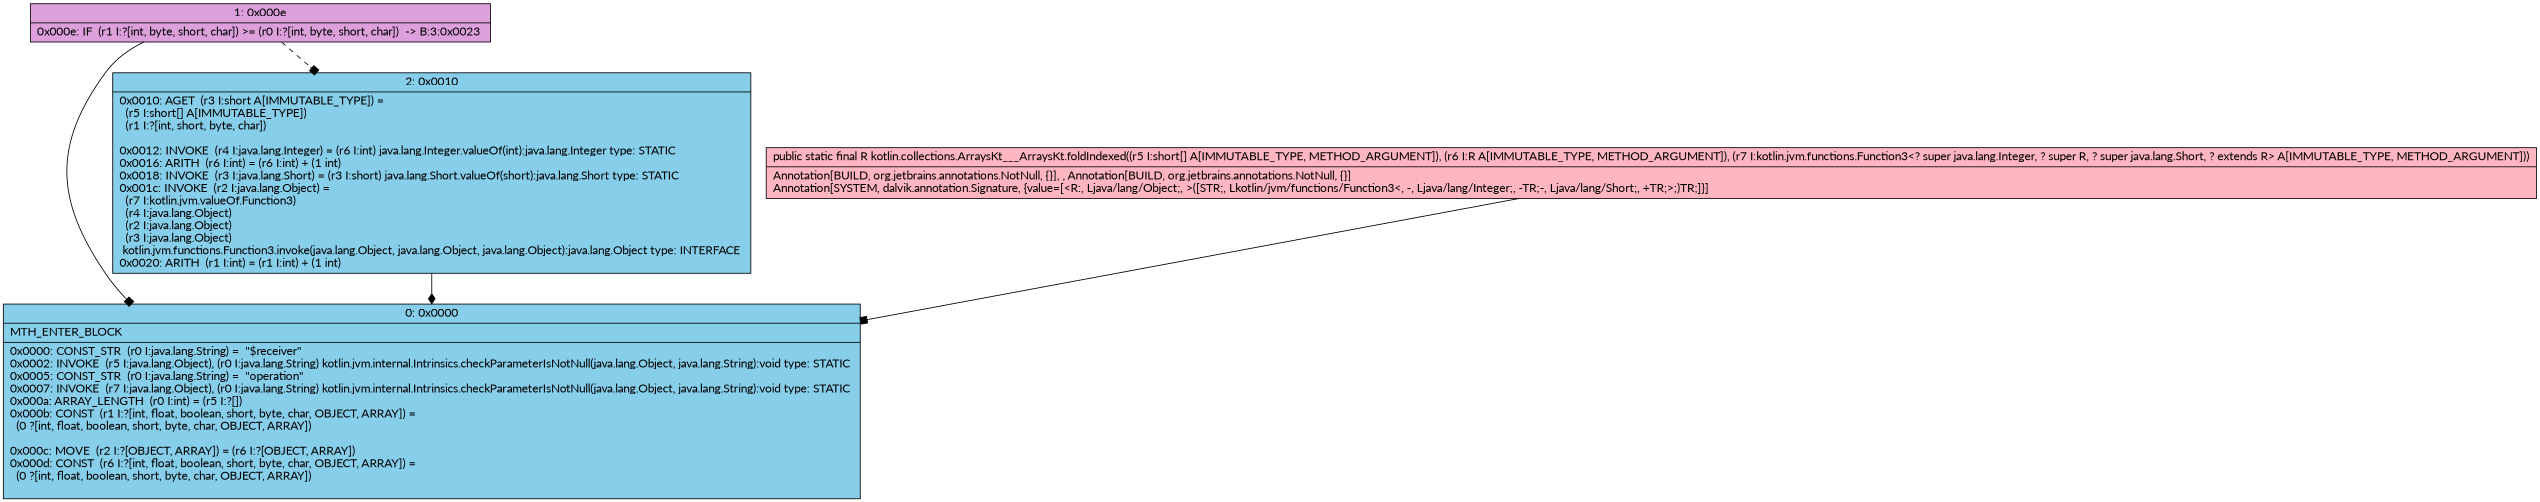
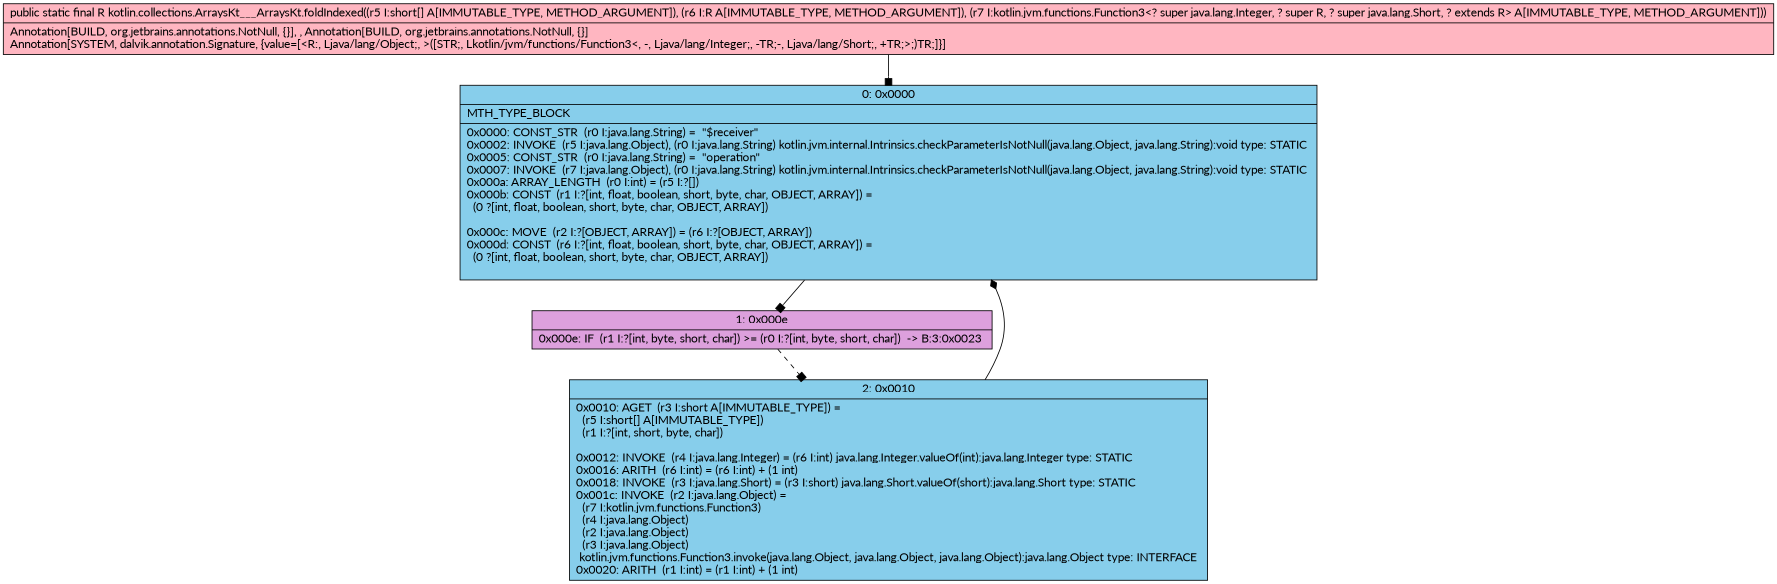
edge "1: 0x000e" -> "0: 0x0000": reversed
node "2: 0x0010": text "(r7 I:kotlin.jvm.valueOf.Function3)" -> "(r7 I:kotlin.jvm.functions.Function3)"
node "0: 0x0000": text "MTH_ENTER_BLOCK" -> "MTH_TYPE_BLOCK"
